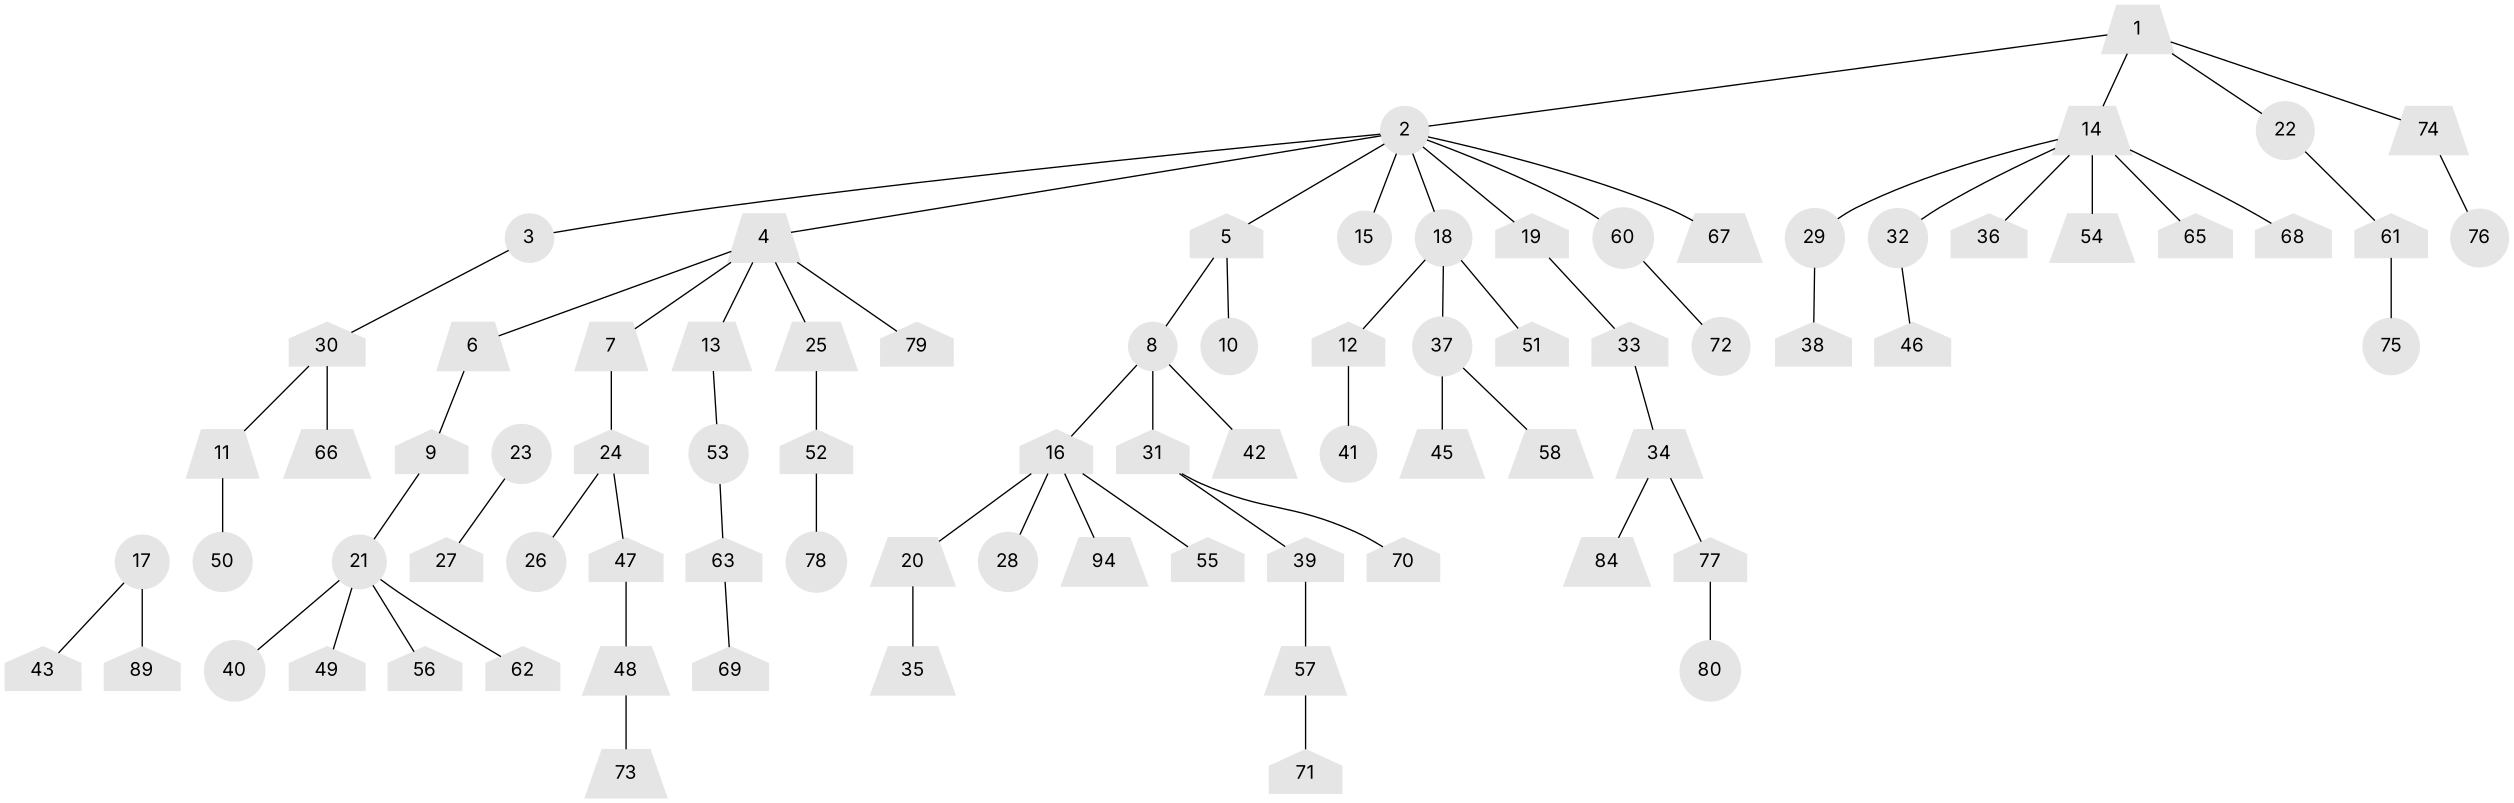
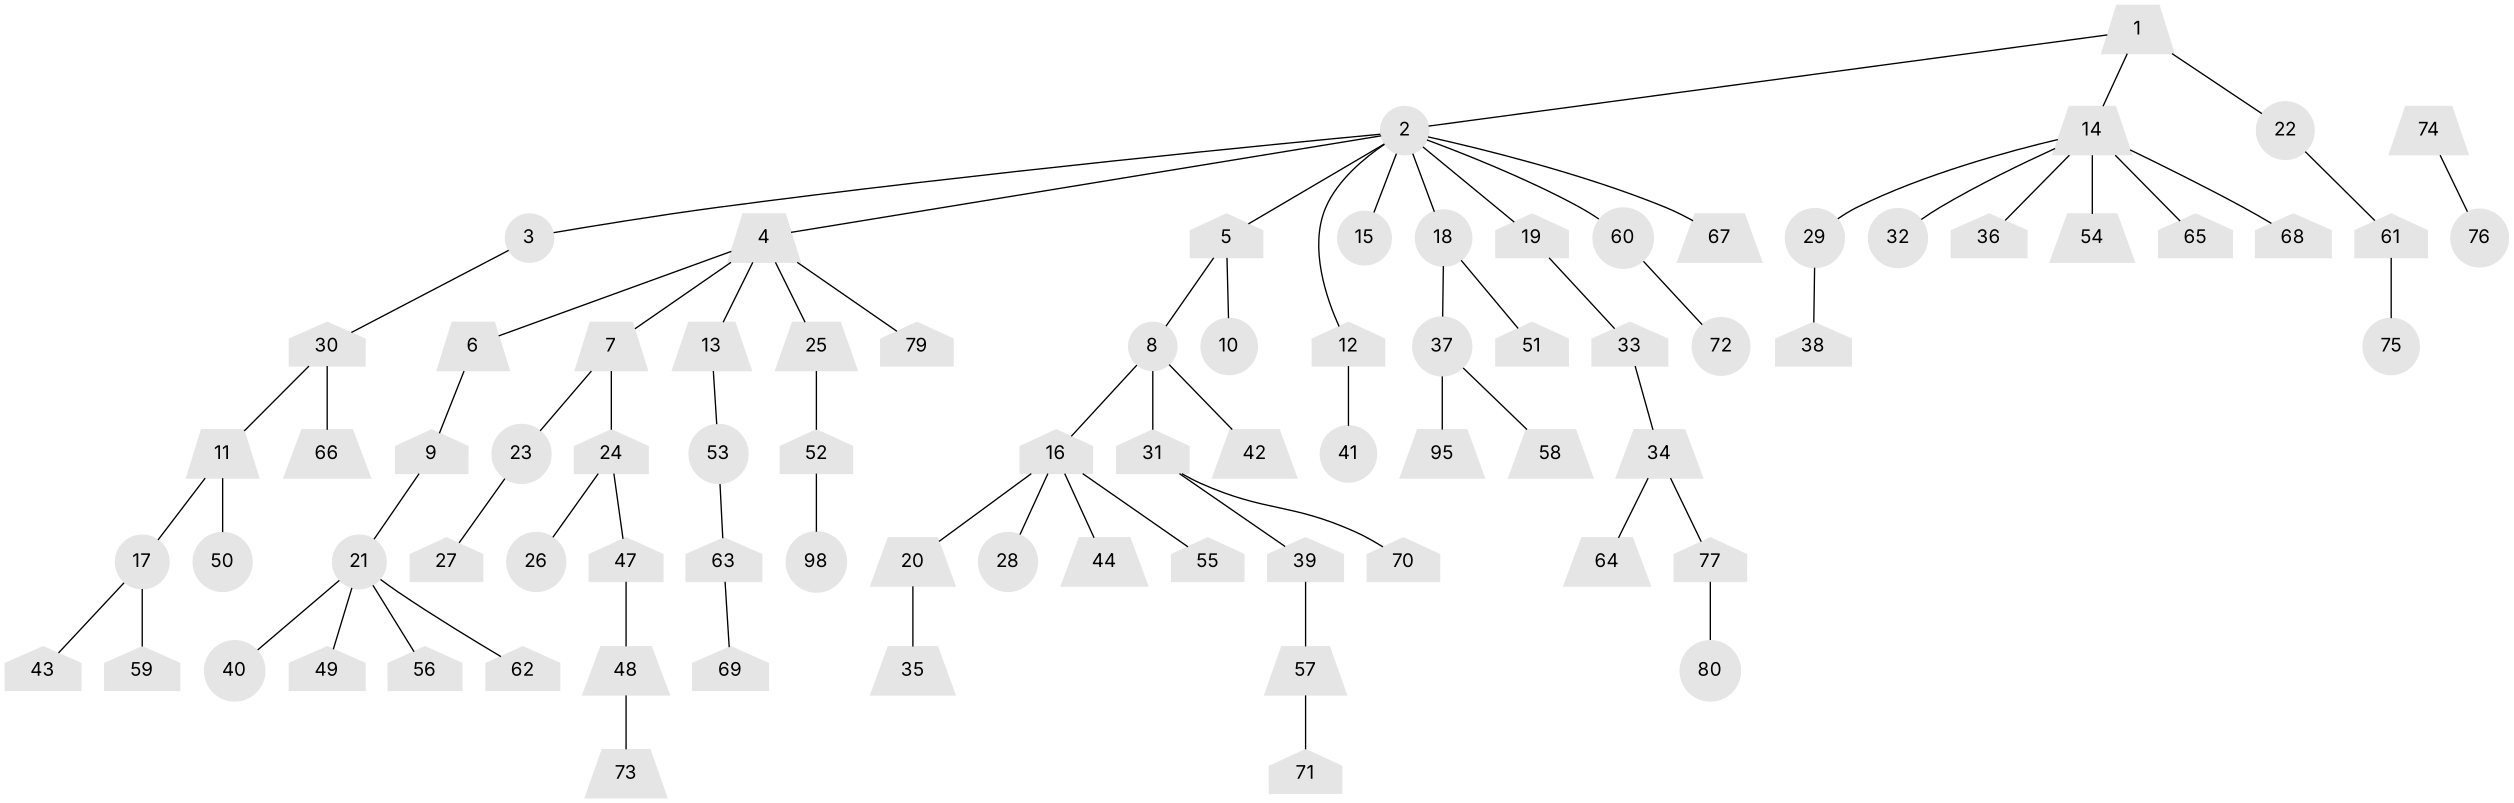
edge "1" -- "74": removed
edge "18" -- "12": now "2" -- "12"
node "46": removed
edge "7" -- "23": added
node "45": label "45" -> "95"
edge "11" -- "17": added
node "78": label "78" -> "98"
node "94": label "94" -> "44"
node "84": label "84" -> "64"
node "89": label "89" -> "59"
